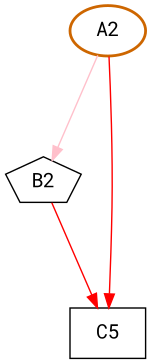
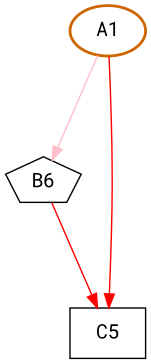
node "A2": label "A2" -> "A1"
node "B2": label "B2" -> "B6"
